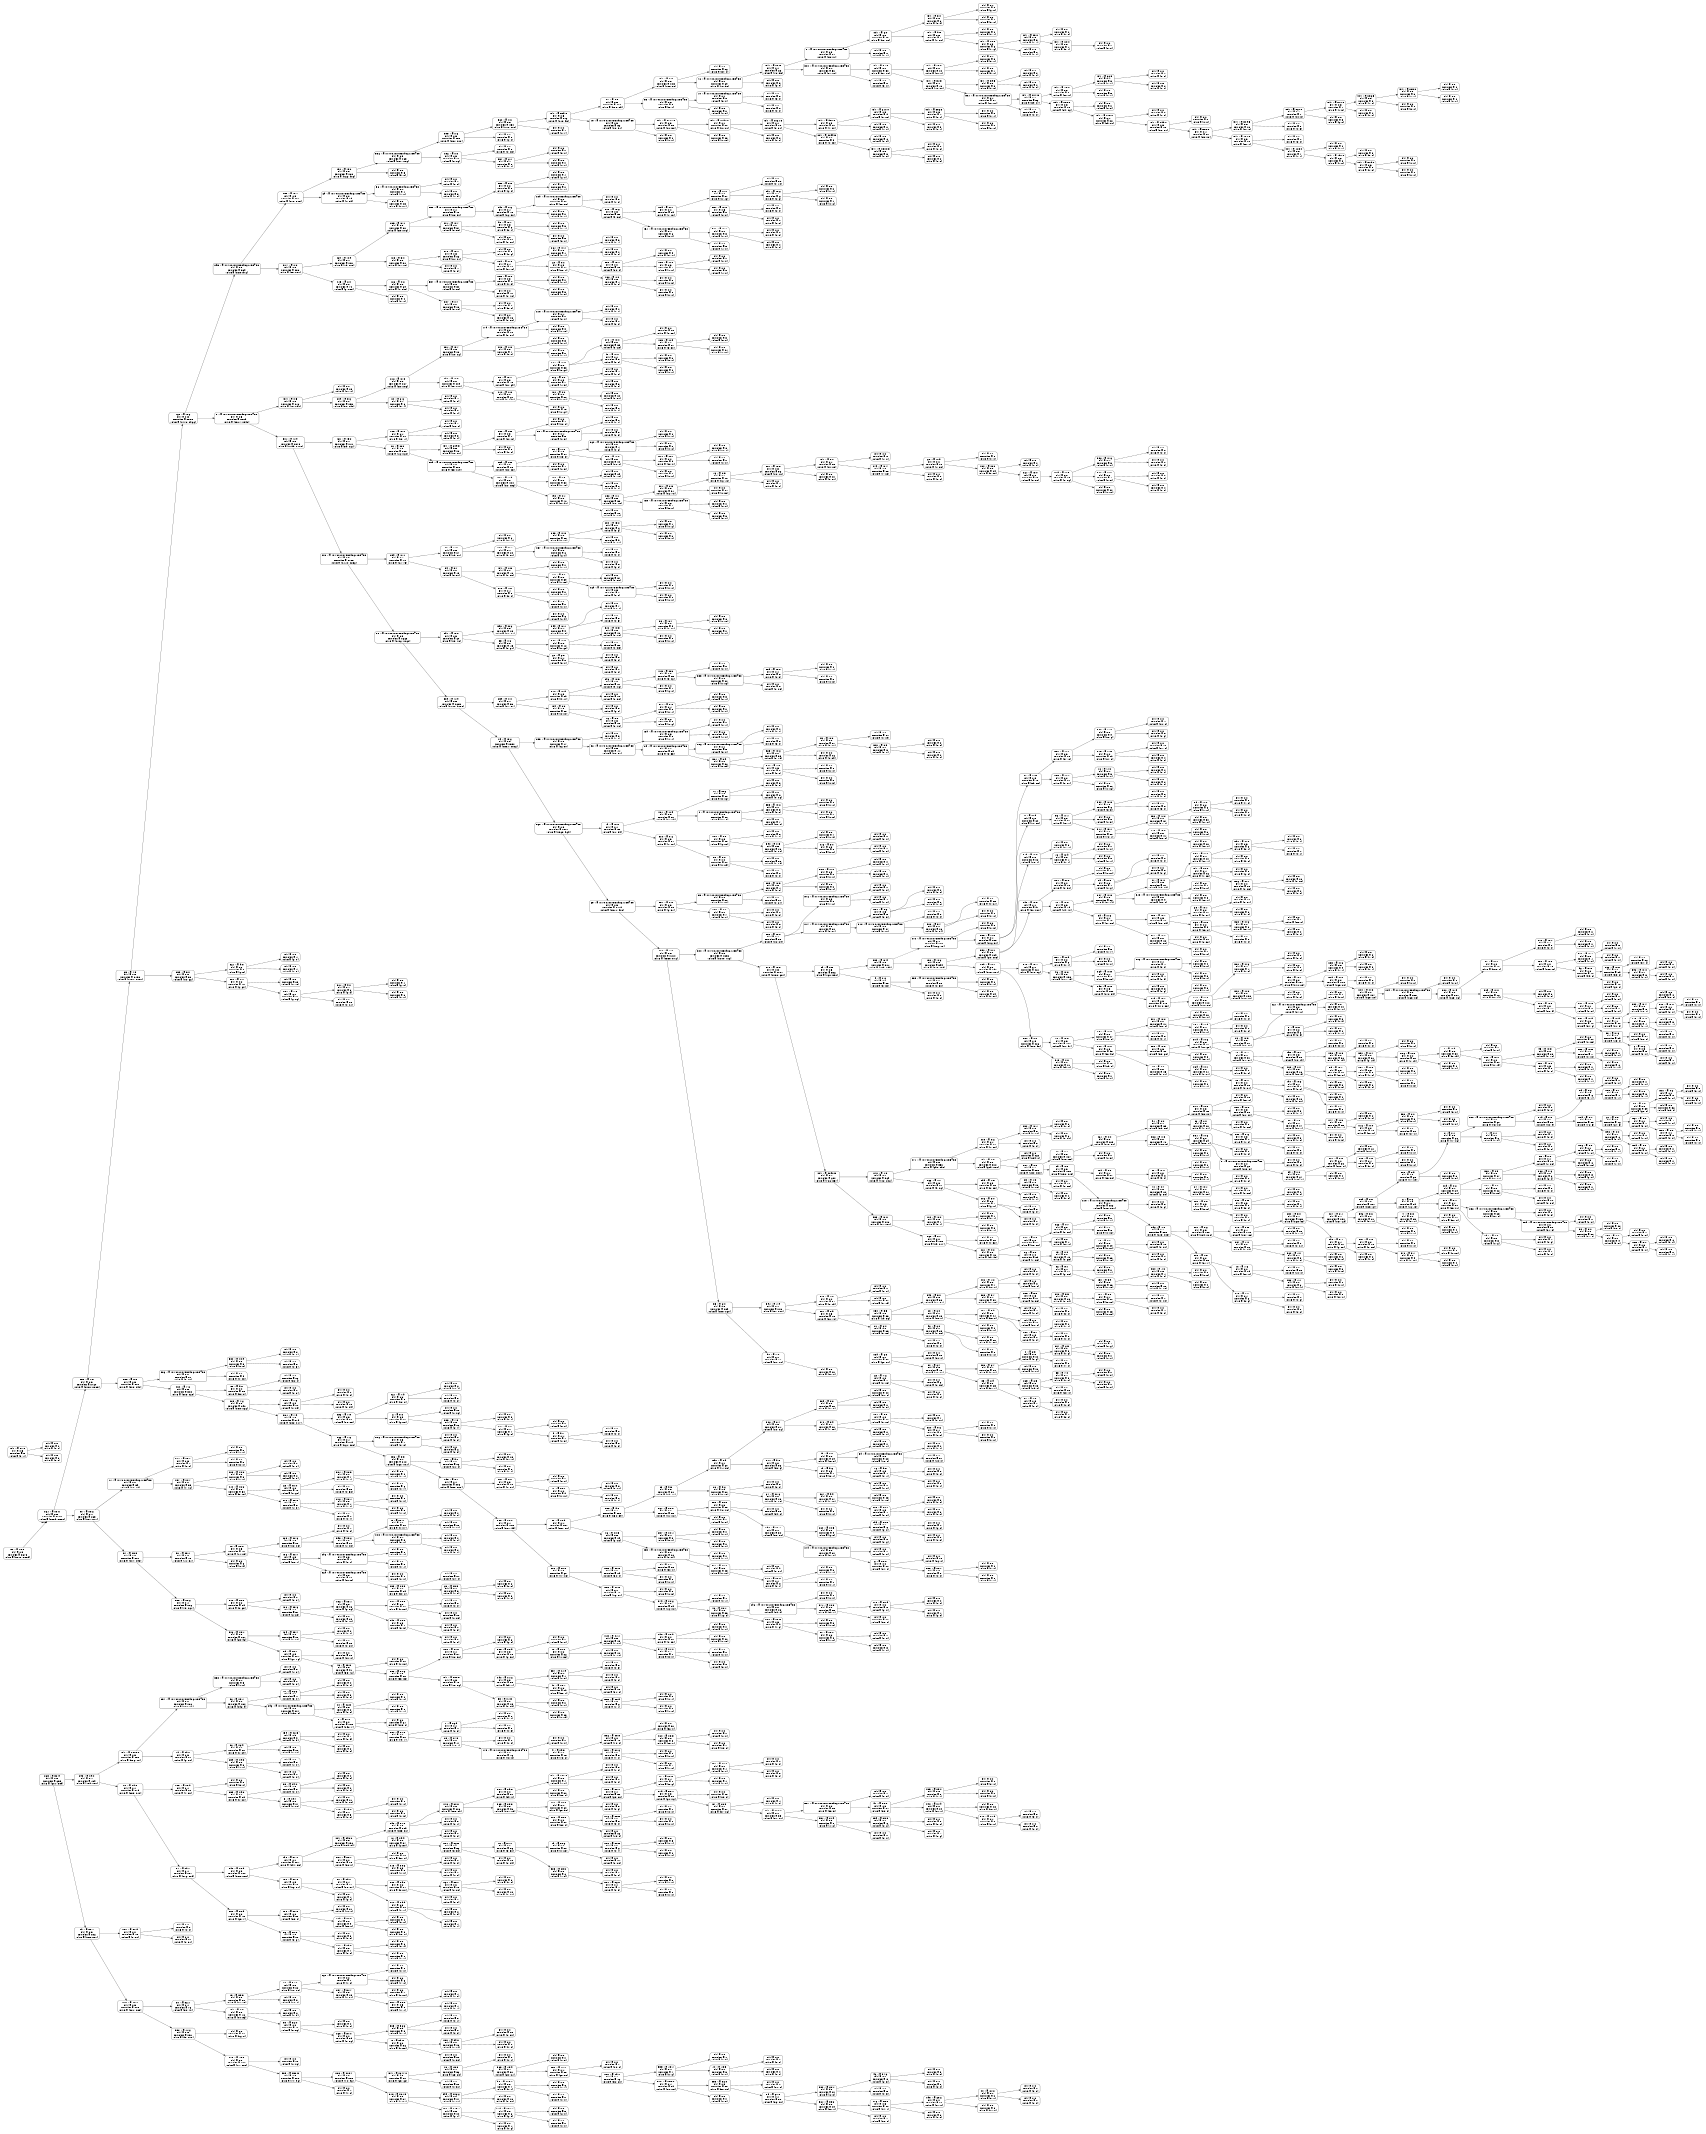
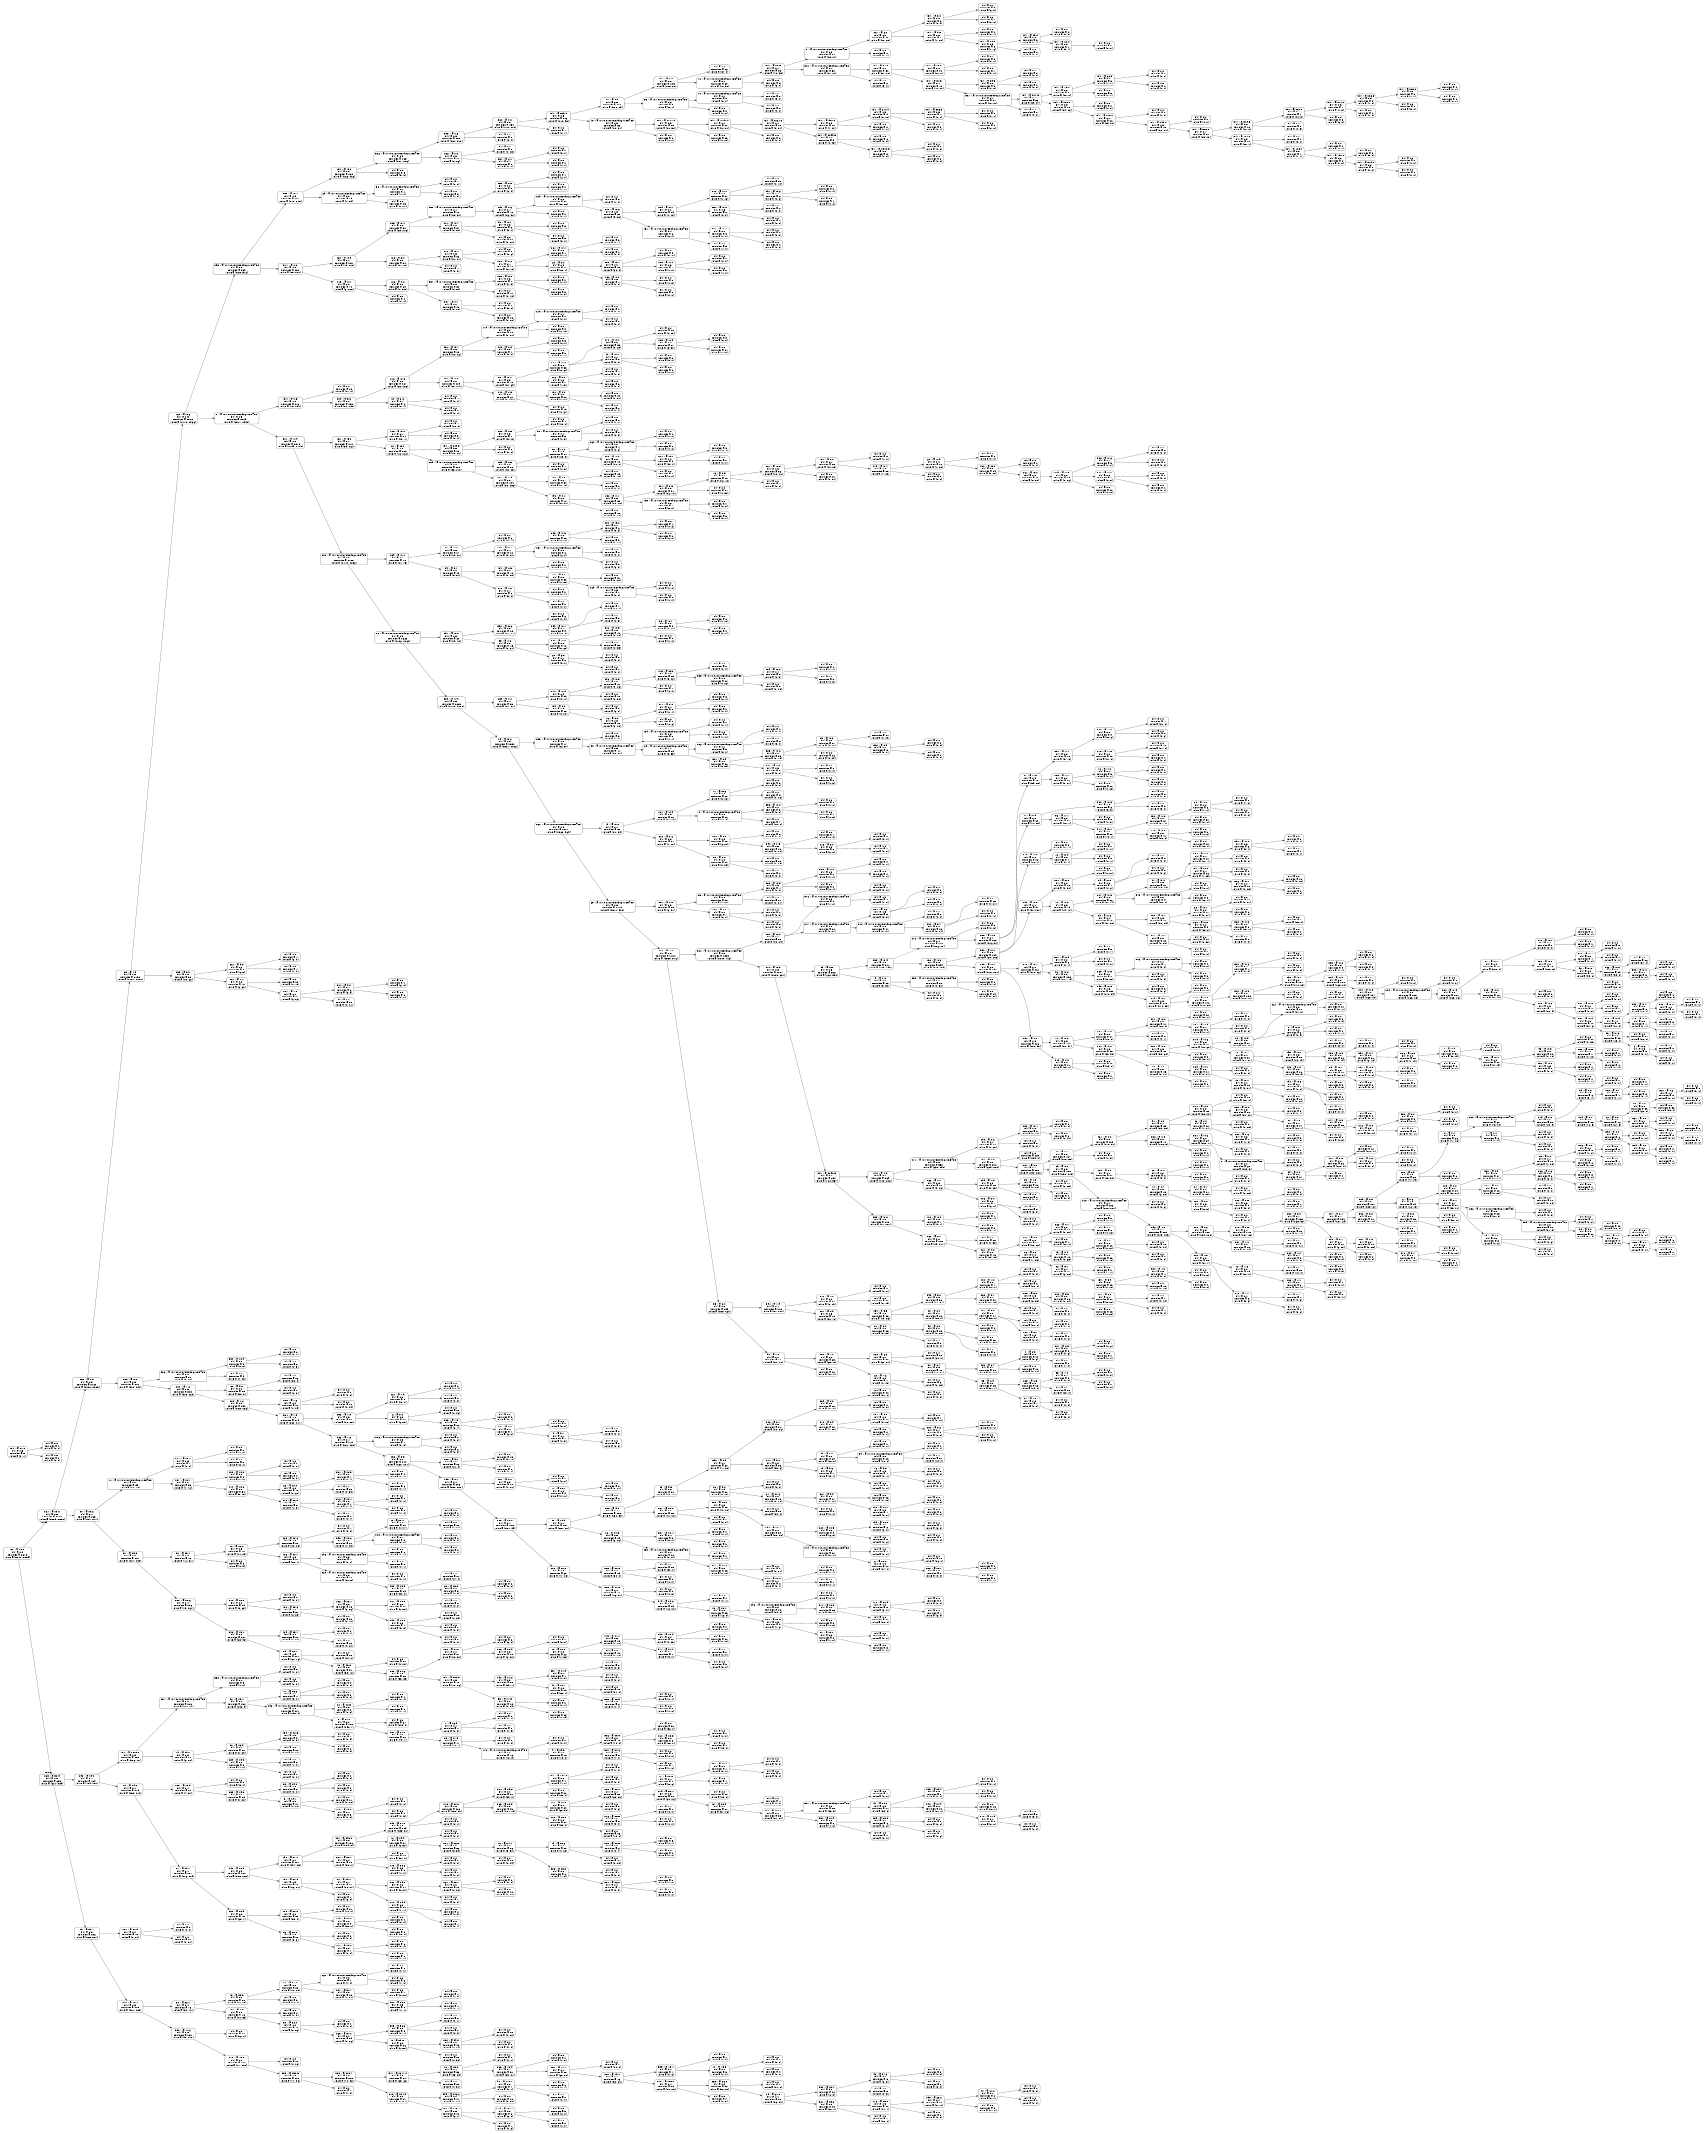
edge "56 <= -4.4 gini = 0.2 samples = 54 value = [72, 7]" -> "381 <= -2.8 gini = 0.5 samples = 6 value = [5, 5]": now "2 <= -2.9 gini = 0.2 samples = 60 value = [77, 12]" -> "381 <= -2.8 gini = 0.5 samples = 6 value = [5, 5]"
node "185 <= 7.2 gini = 0.5 samples = 65 value = [63, 40]": added
edge "204 <= 13.3 gini = 0.1 samples = 12 value = [1, 23]" -> "gini = 0.0 samples = 11 value = [0, 23]": now "398 <= 13.2 gini = 0.5 samples = 4 value = [5, 3]" -> "gini = 0.0 samples = 11 value = [0, 23]"
edge "52 <= 15.5 gini = 0.5 samples = 3678 value = [2843, 2889]" -> "263 <= 32.9 gini = 0.5 samples = 655 value = [614, 389]": added
